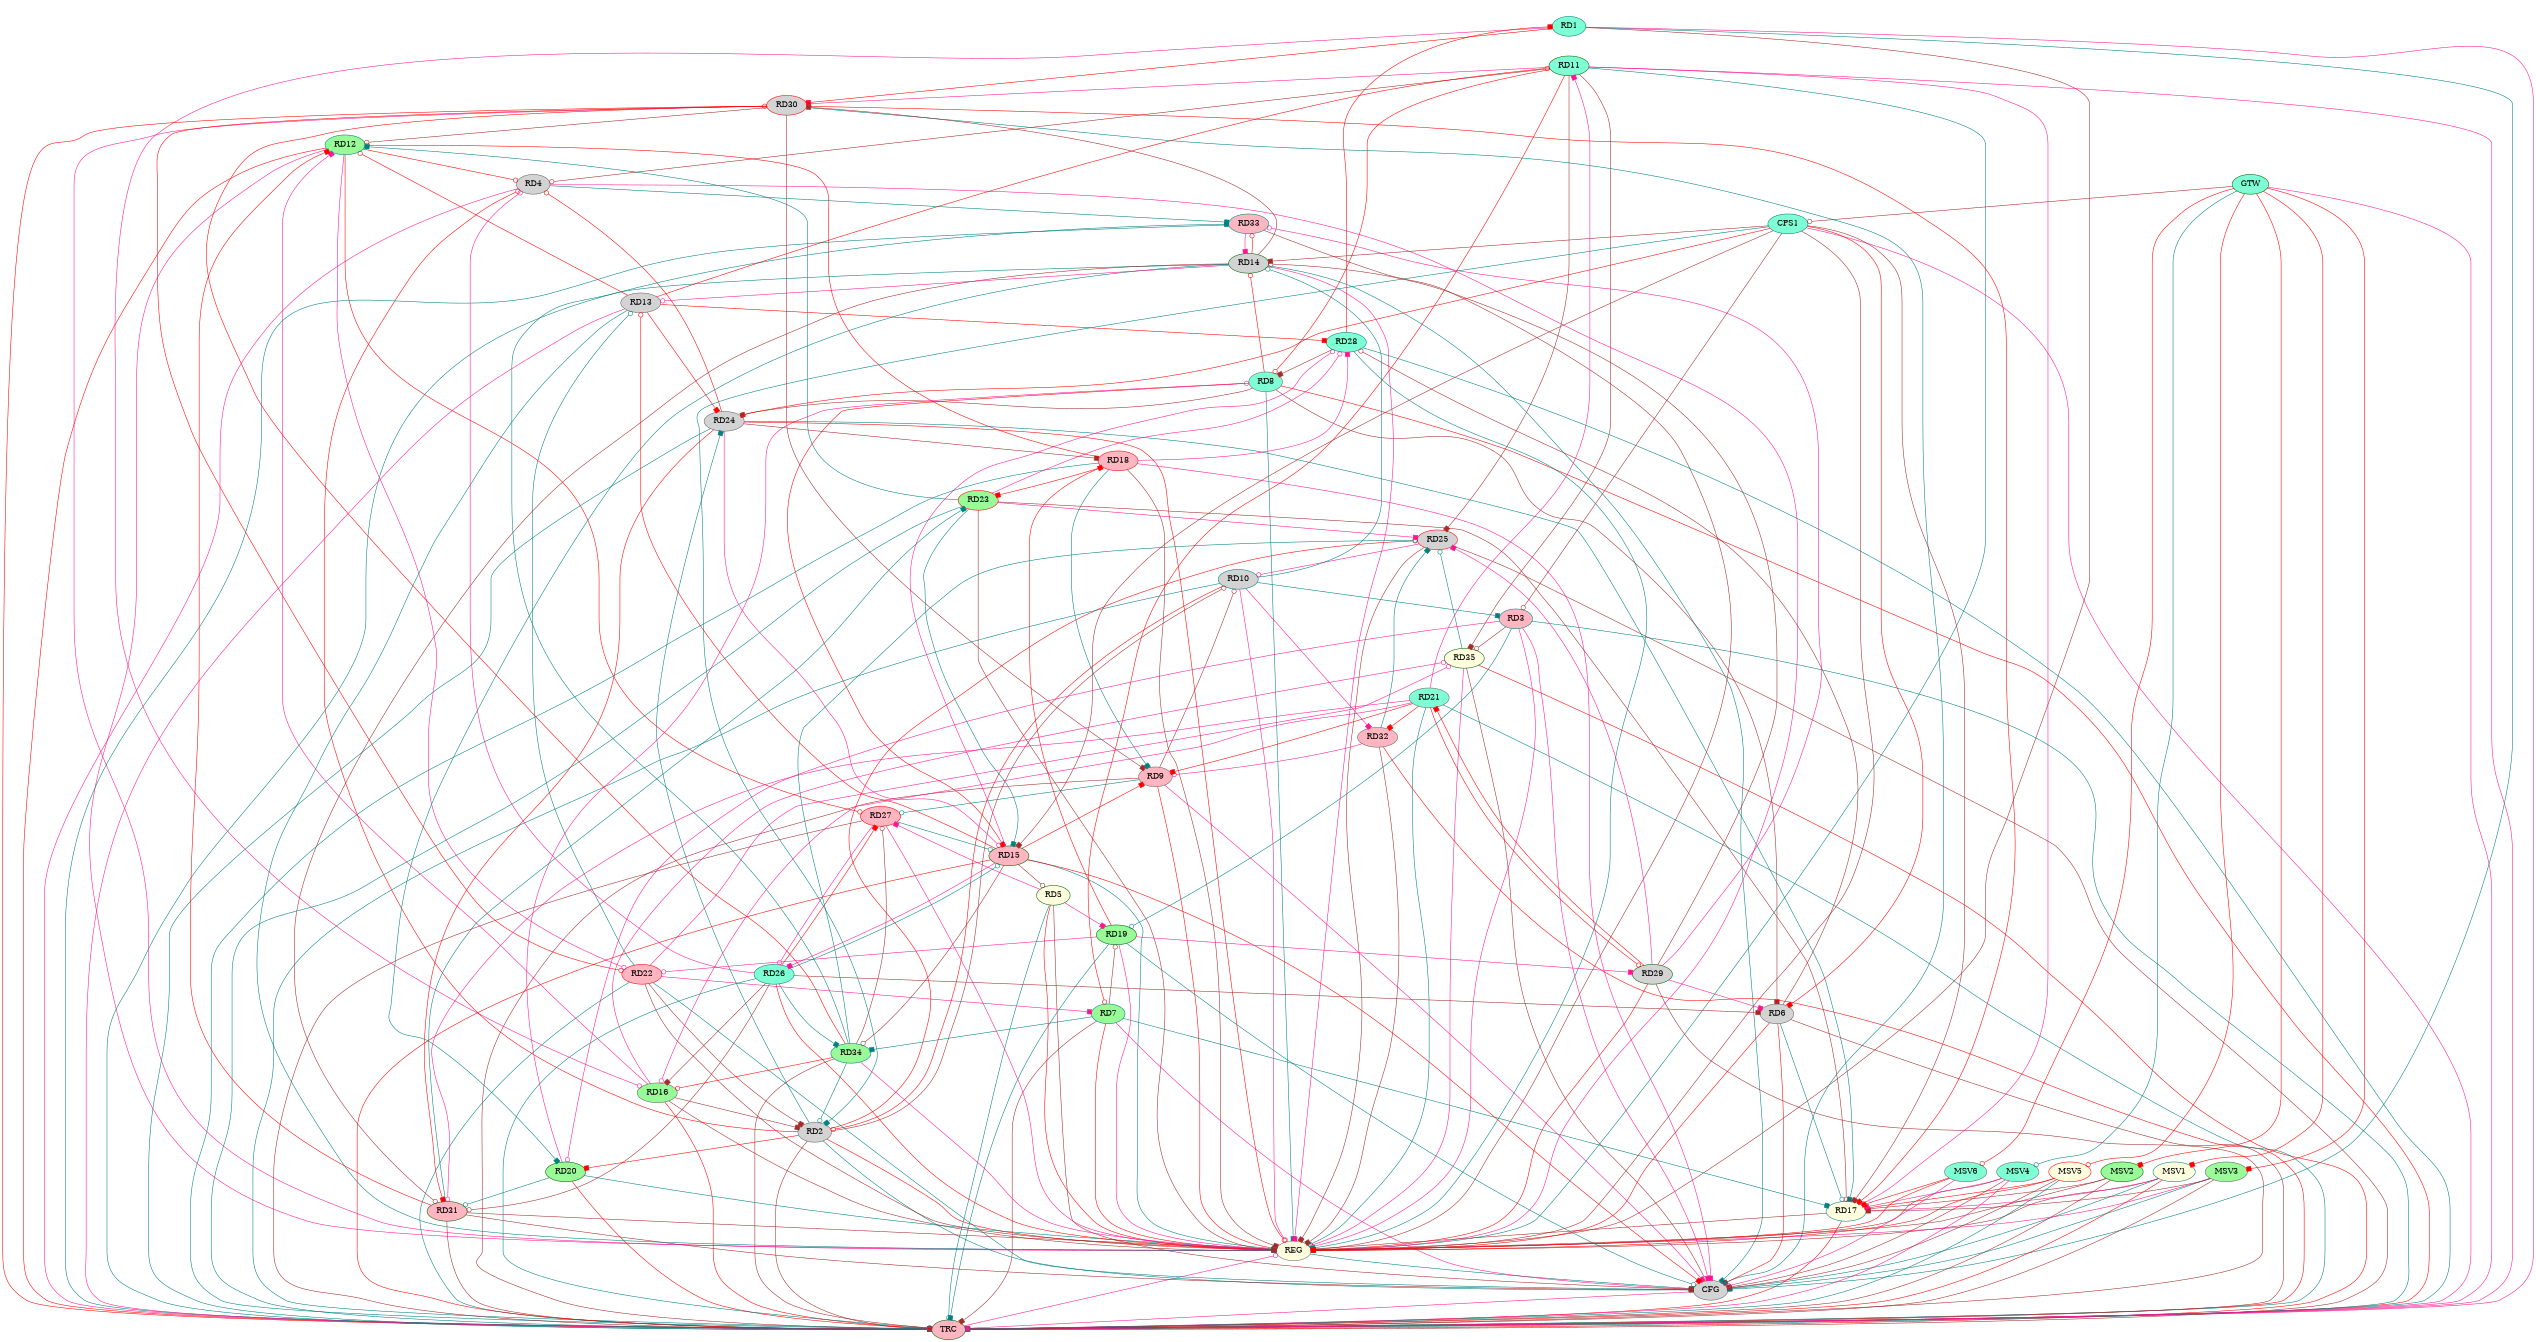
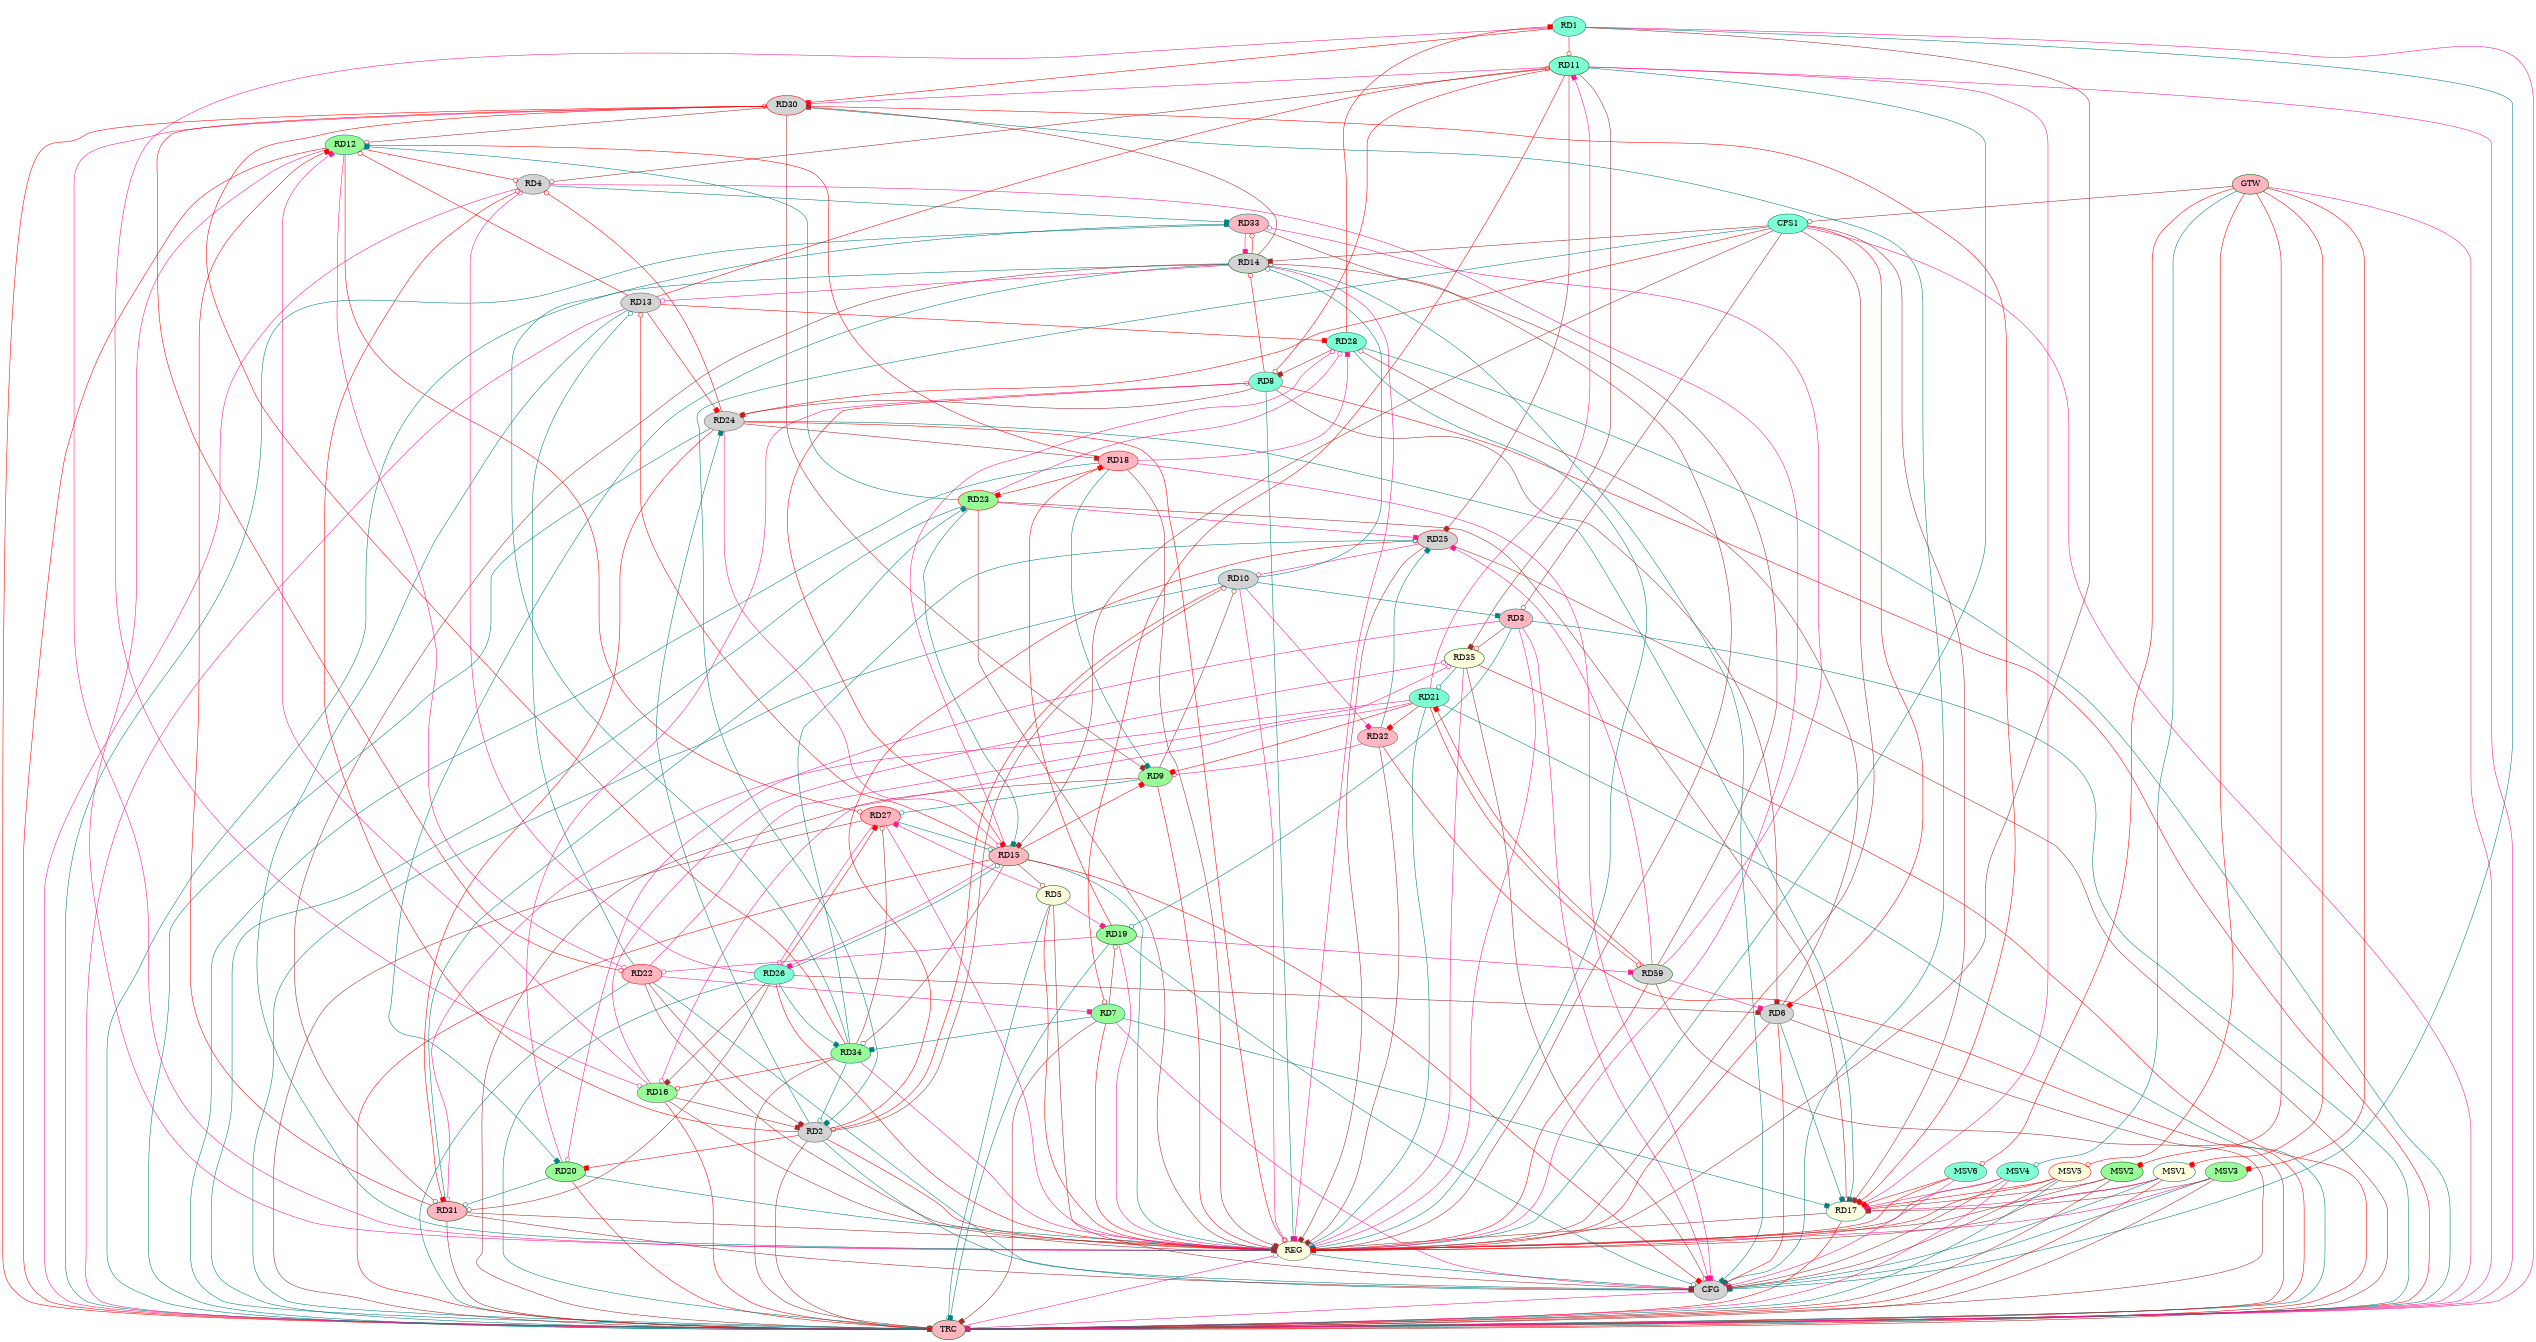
edge "RD1" -> "RD11": added
node "GTW": fillcolor aquamarine -> lightpink
edge "RD35" -> "RD25": now "RD35" -> "RD21"
node "RD9": fillcolor lightpink -> palegreen
node "RD29": label "RD29" -> "RD59"
edge "RD9" -> "CFG": removed
edge "RD6" -> "RD17": arrowhead odot -> box
